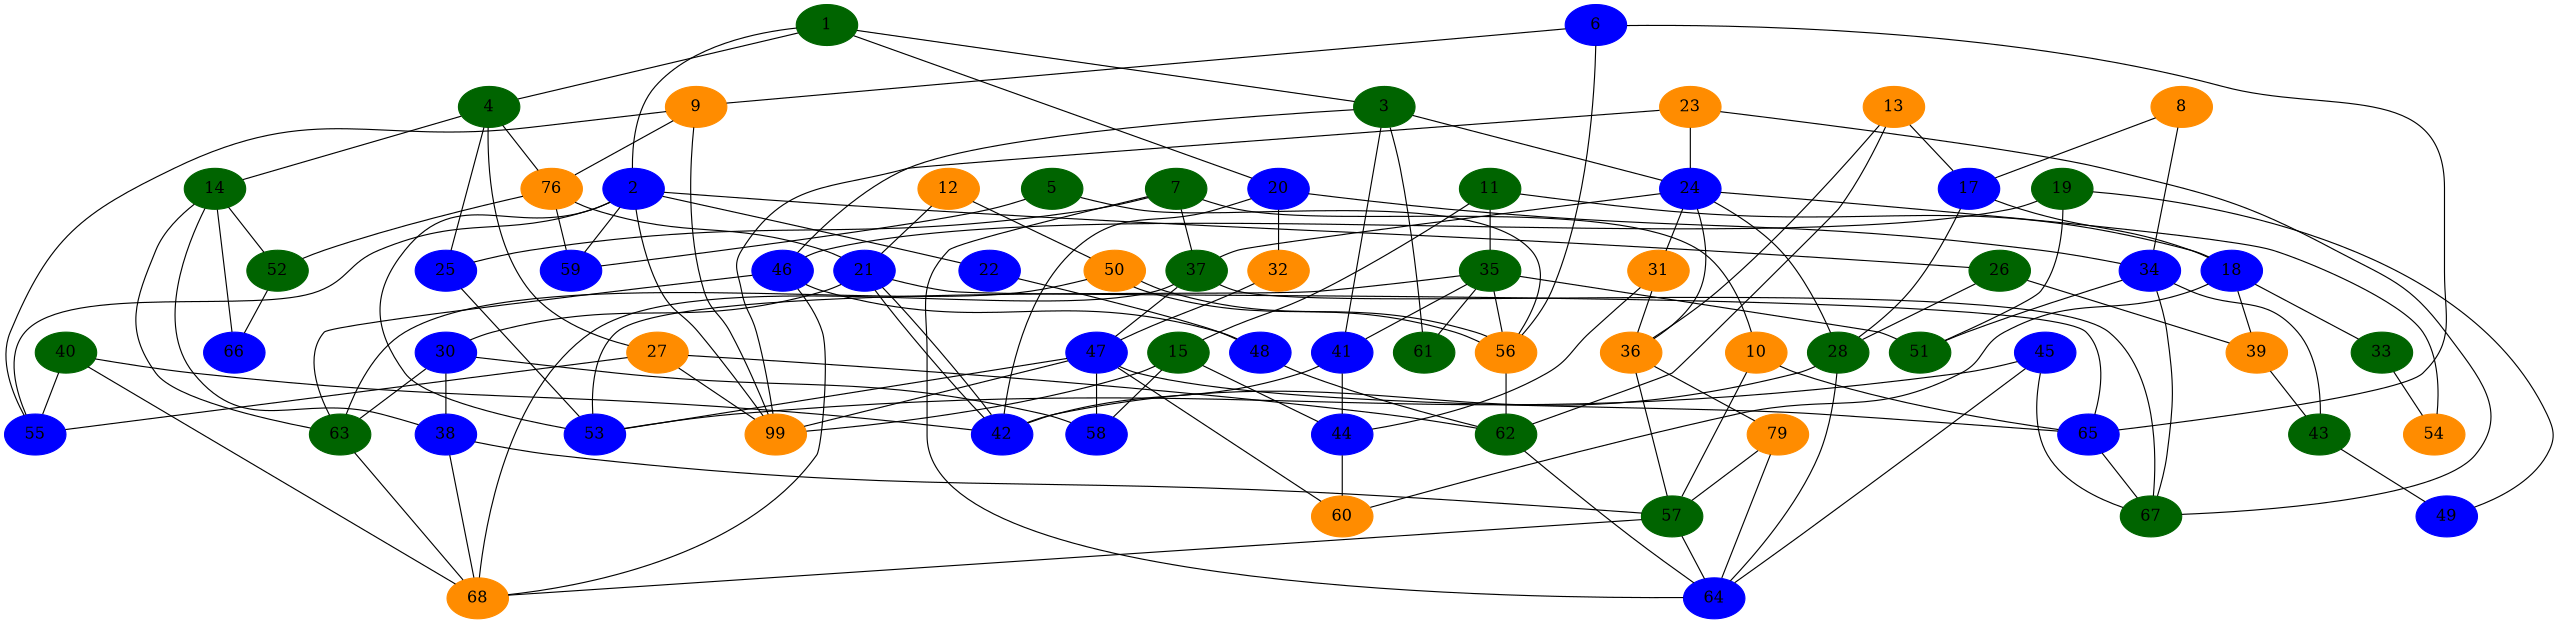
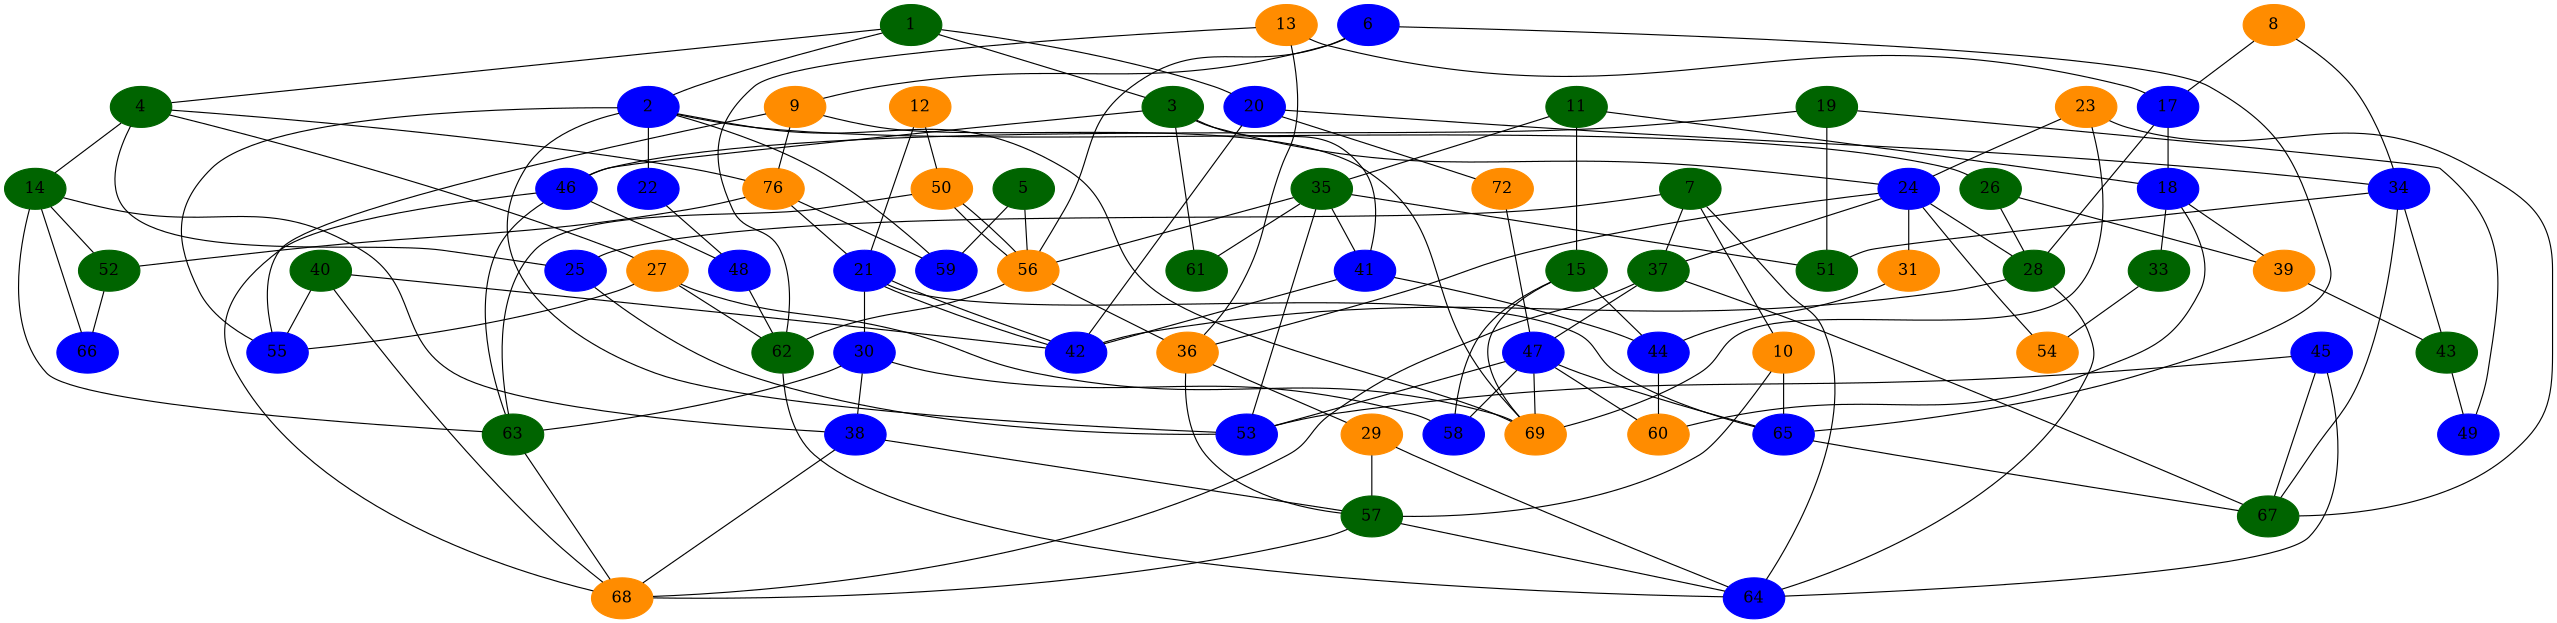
node "32": label "32" -> "72"
edge "31" -- "36": now "56" -- "36"
node "99": label "99" -> "69"
node "79": label "79" -> "29"
